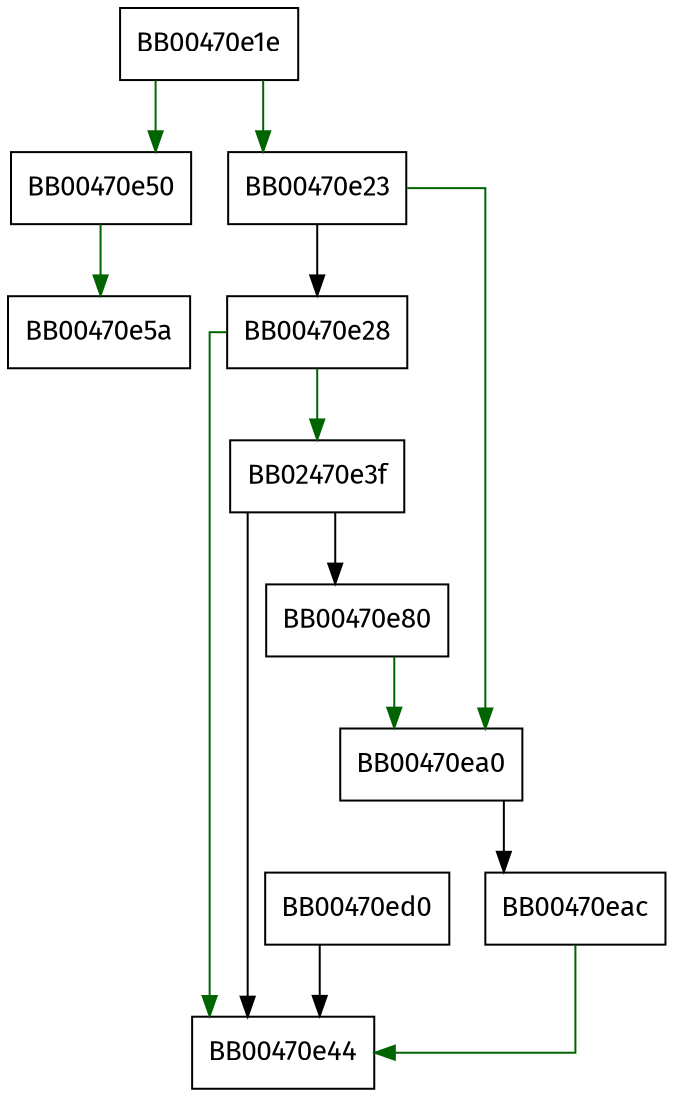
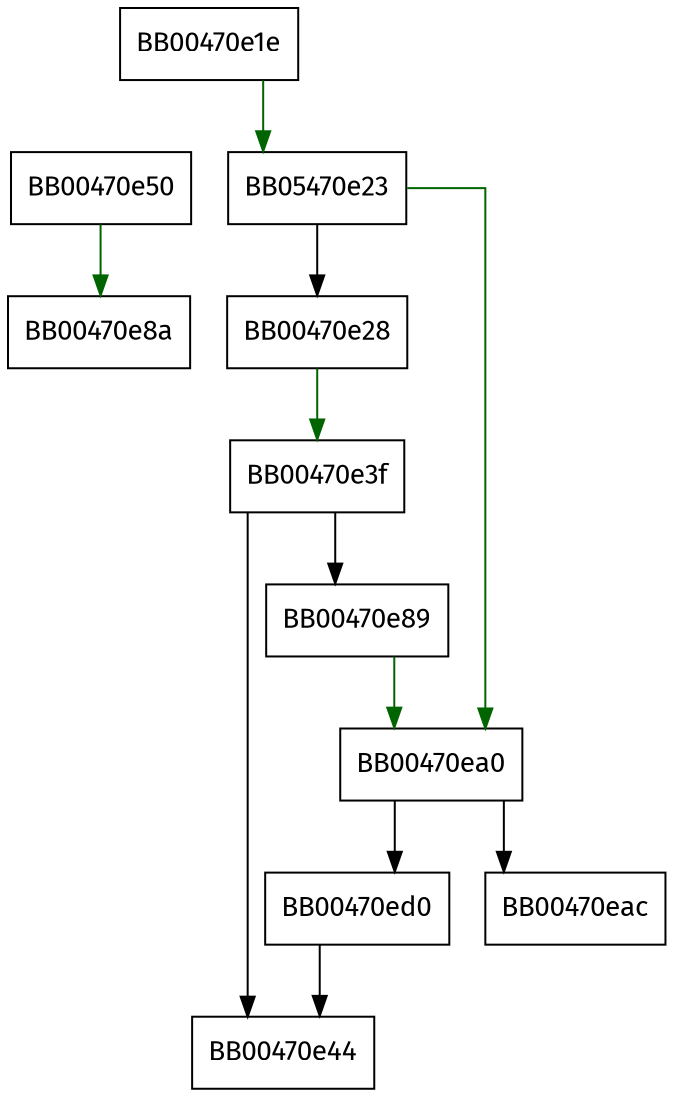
edge "BB00470e1e" -> "BB00470e50": removed
node "BB00470e23": label "BB00470e23" -> "BB05470e23"
node "BB00470e5a": label "BB00470e5a" -> "BB00470e8a"
node "BB02470e3f": label "BB02470e3f" -> "BB00470e3f"
node "BB00470e80": label "BB00470e80" -> "BB00470e89"
edge "BB00470e28" -> "BB00470e44": removed
edge "BB00470ea0" -> "BB00470ed0": added
edge "BB00470eac" -> "BB00470e44": removed
